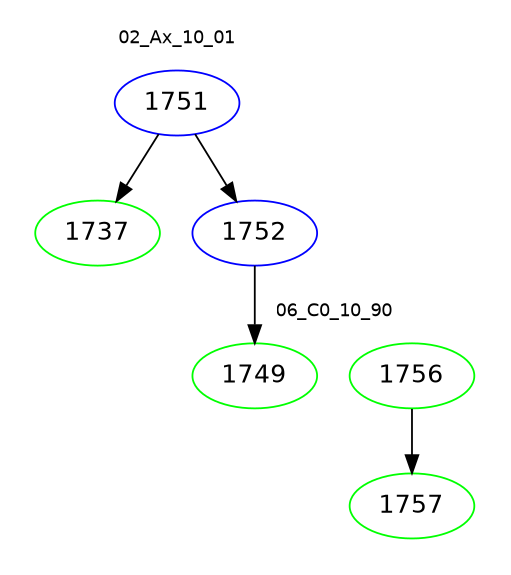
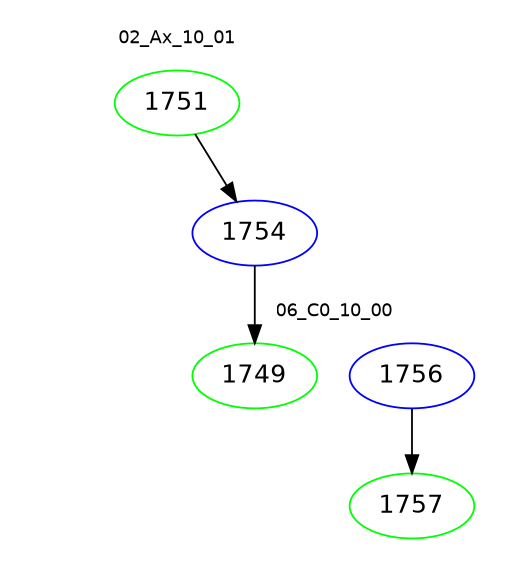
node "1751": color blue -> green
node "1737": removed
node "1752": label "1752" -> "1754"
cluster "06_C0_10_90": label "06_C0_10_90" -> "06_C0_10_00"
node "1756": color green -> blue
